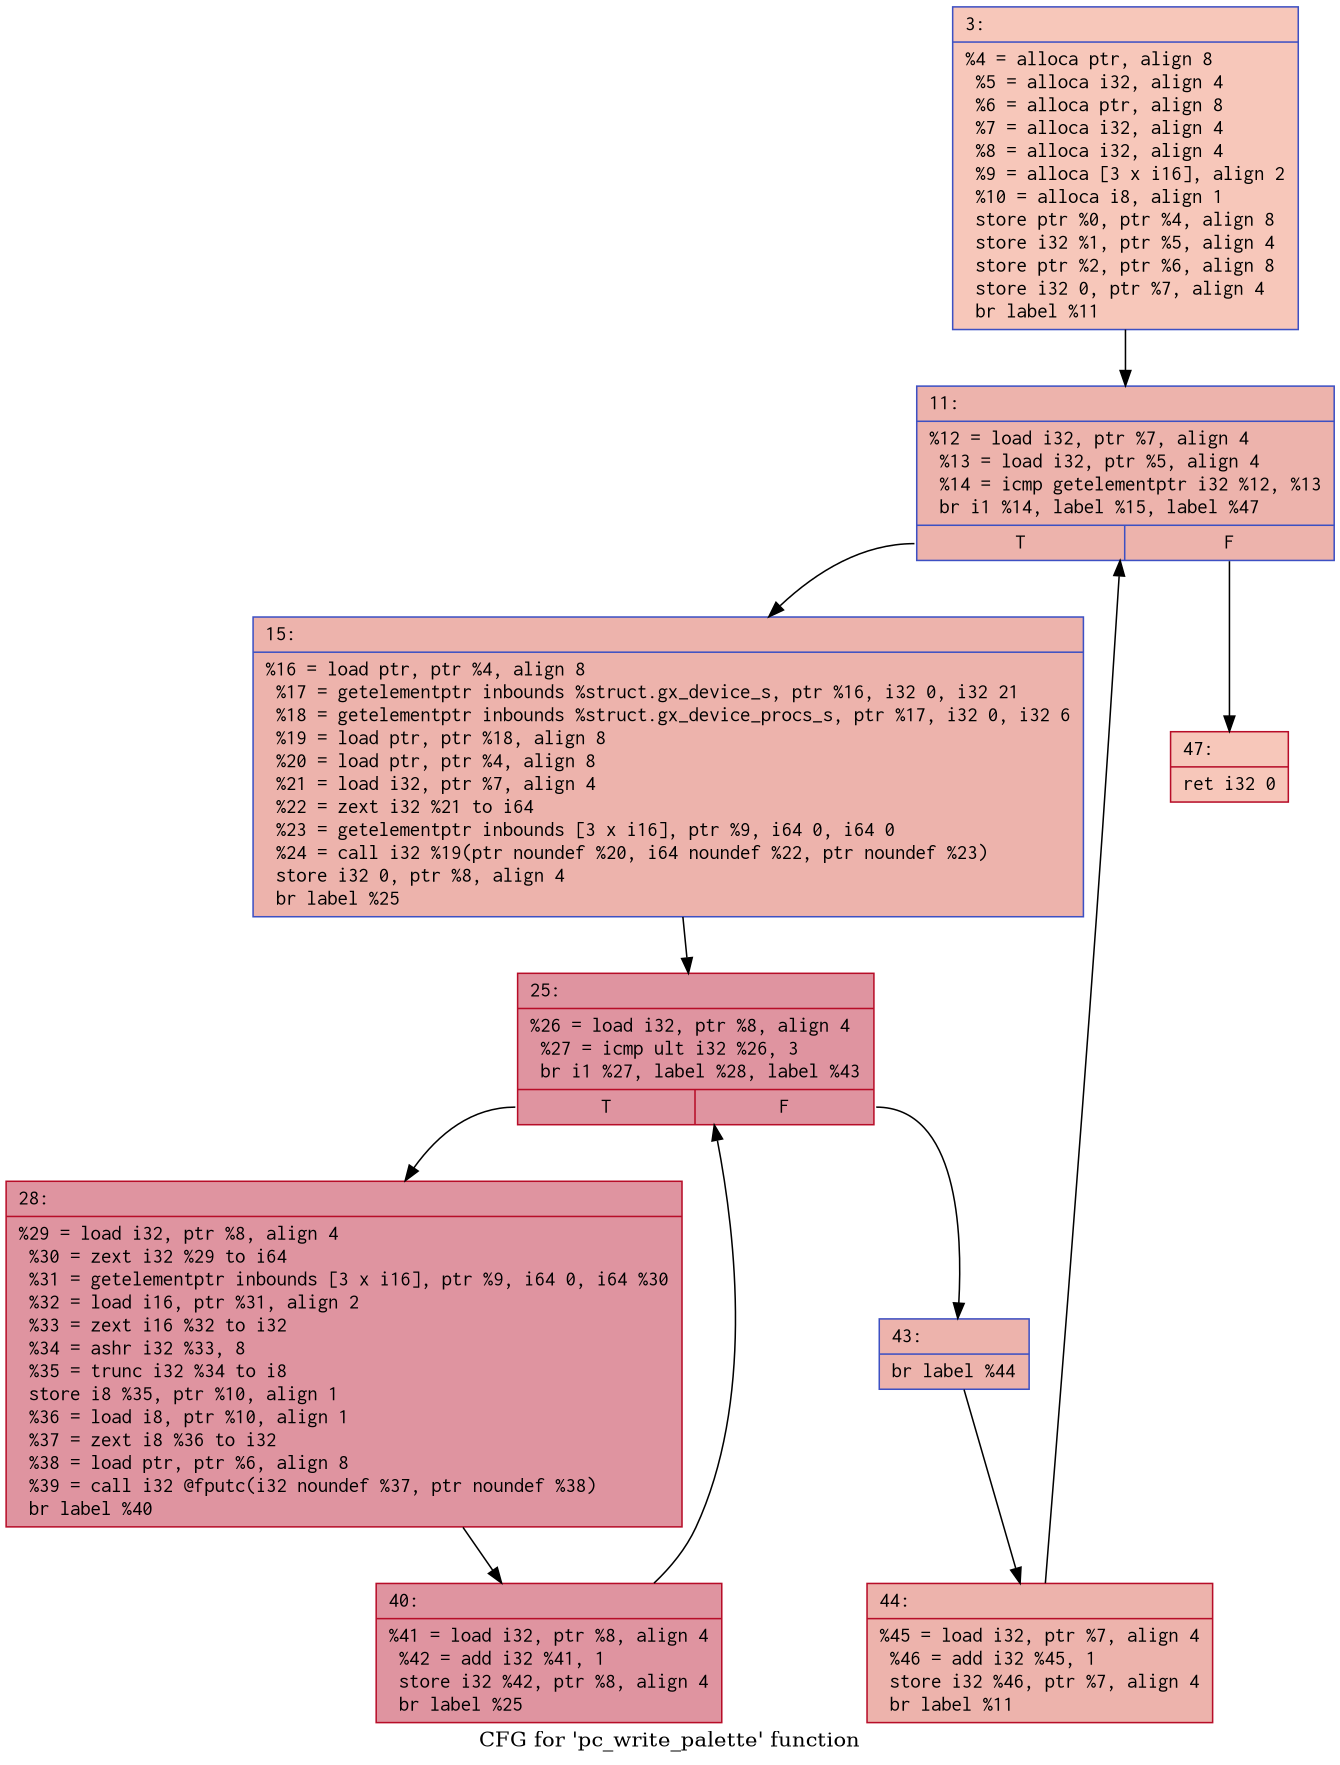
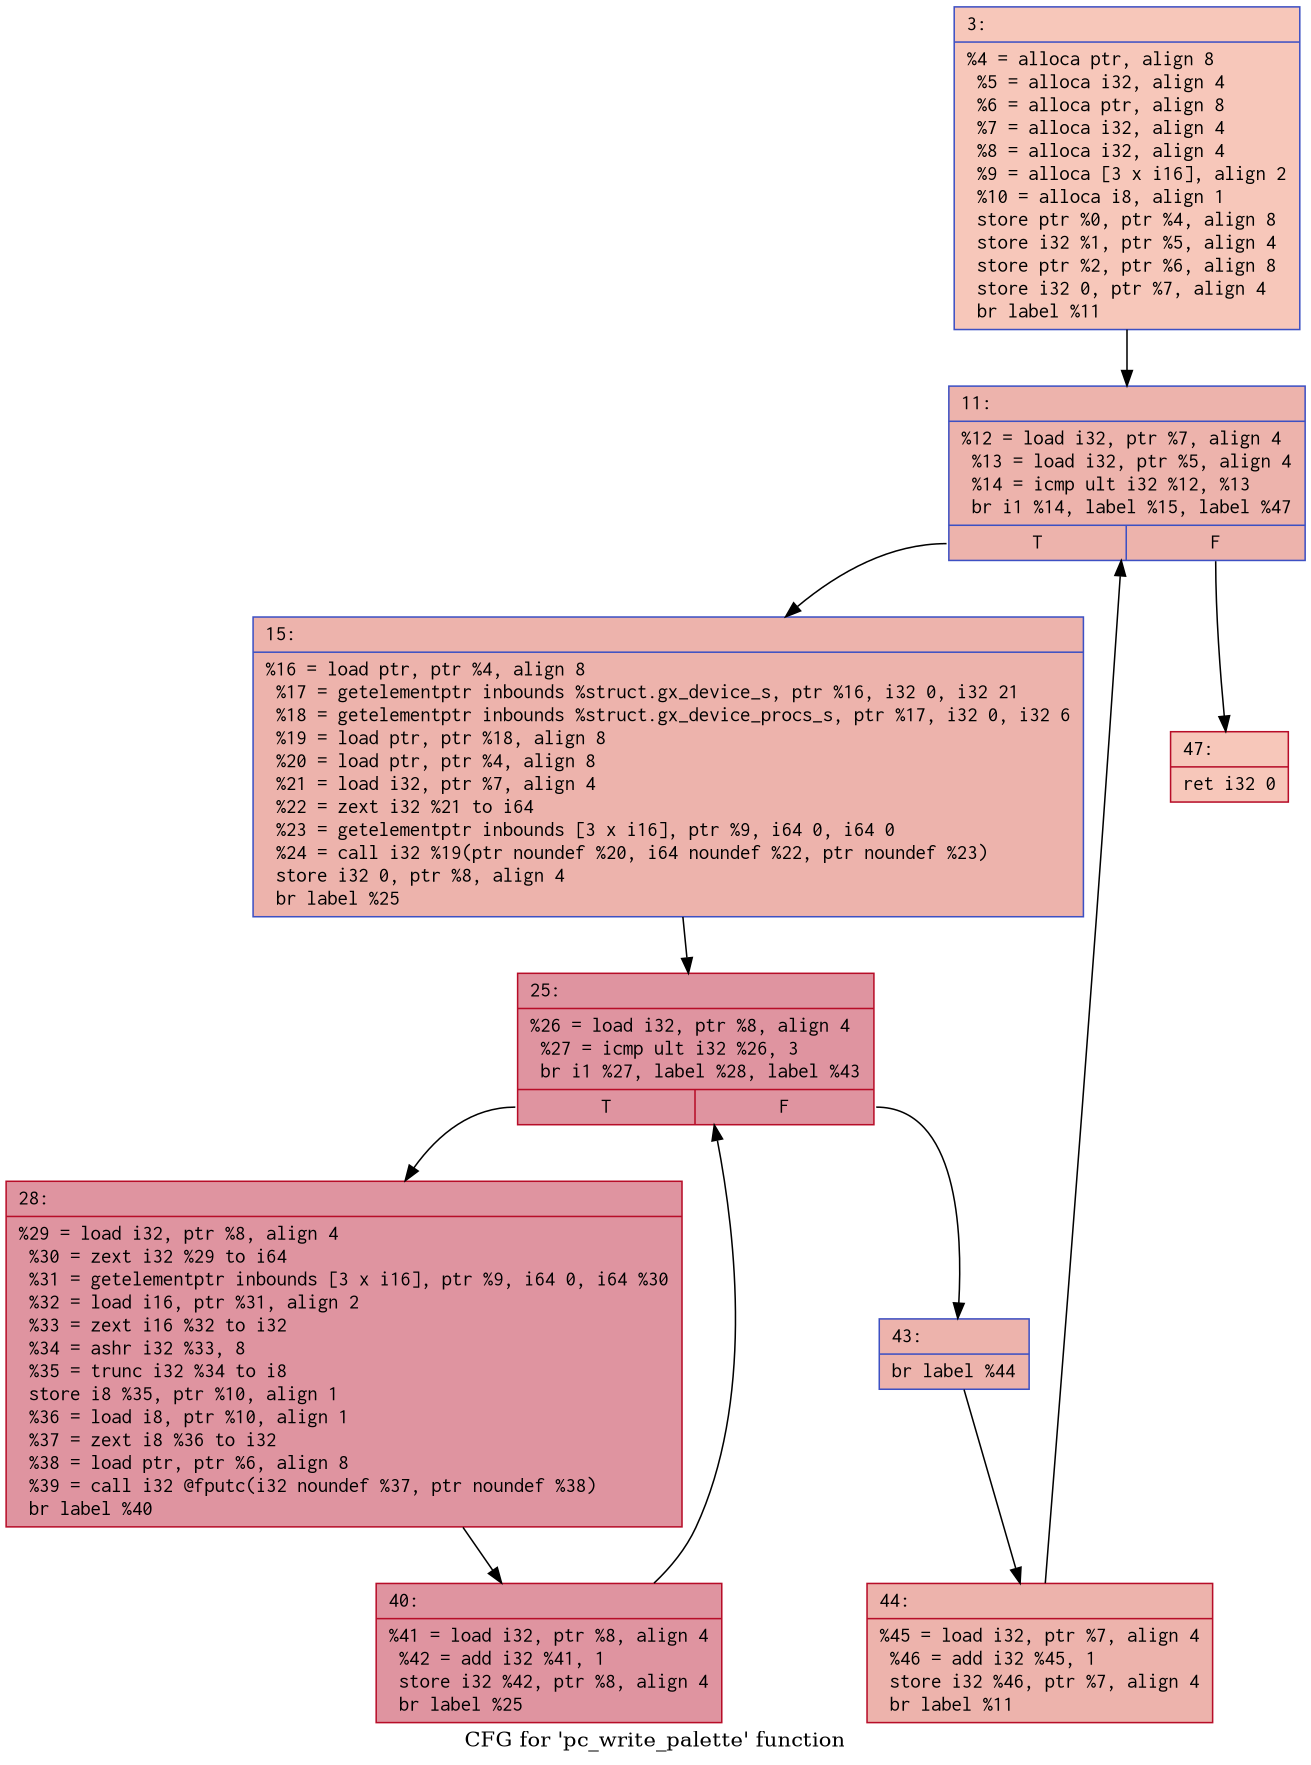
node "11:": text "%14 = icmp getelementptr i32 %12, %13" -> "%14 = icmp ult i32 %12, %13"
